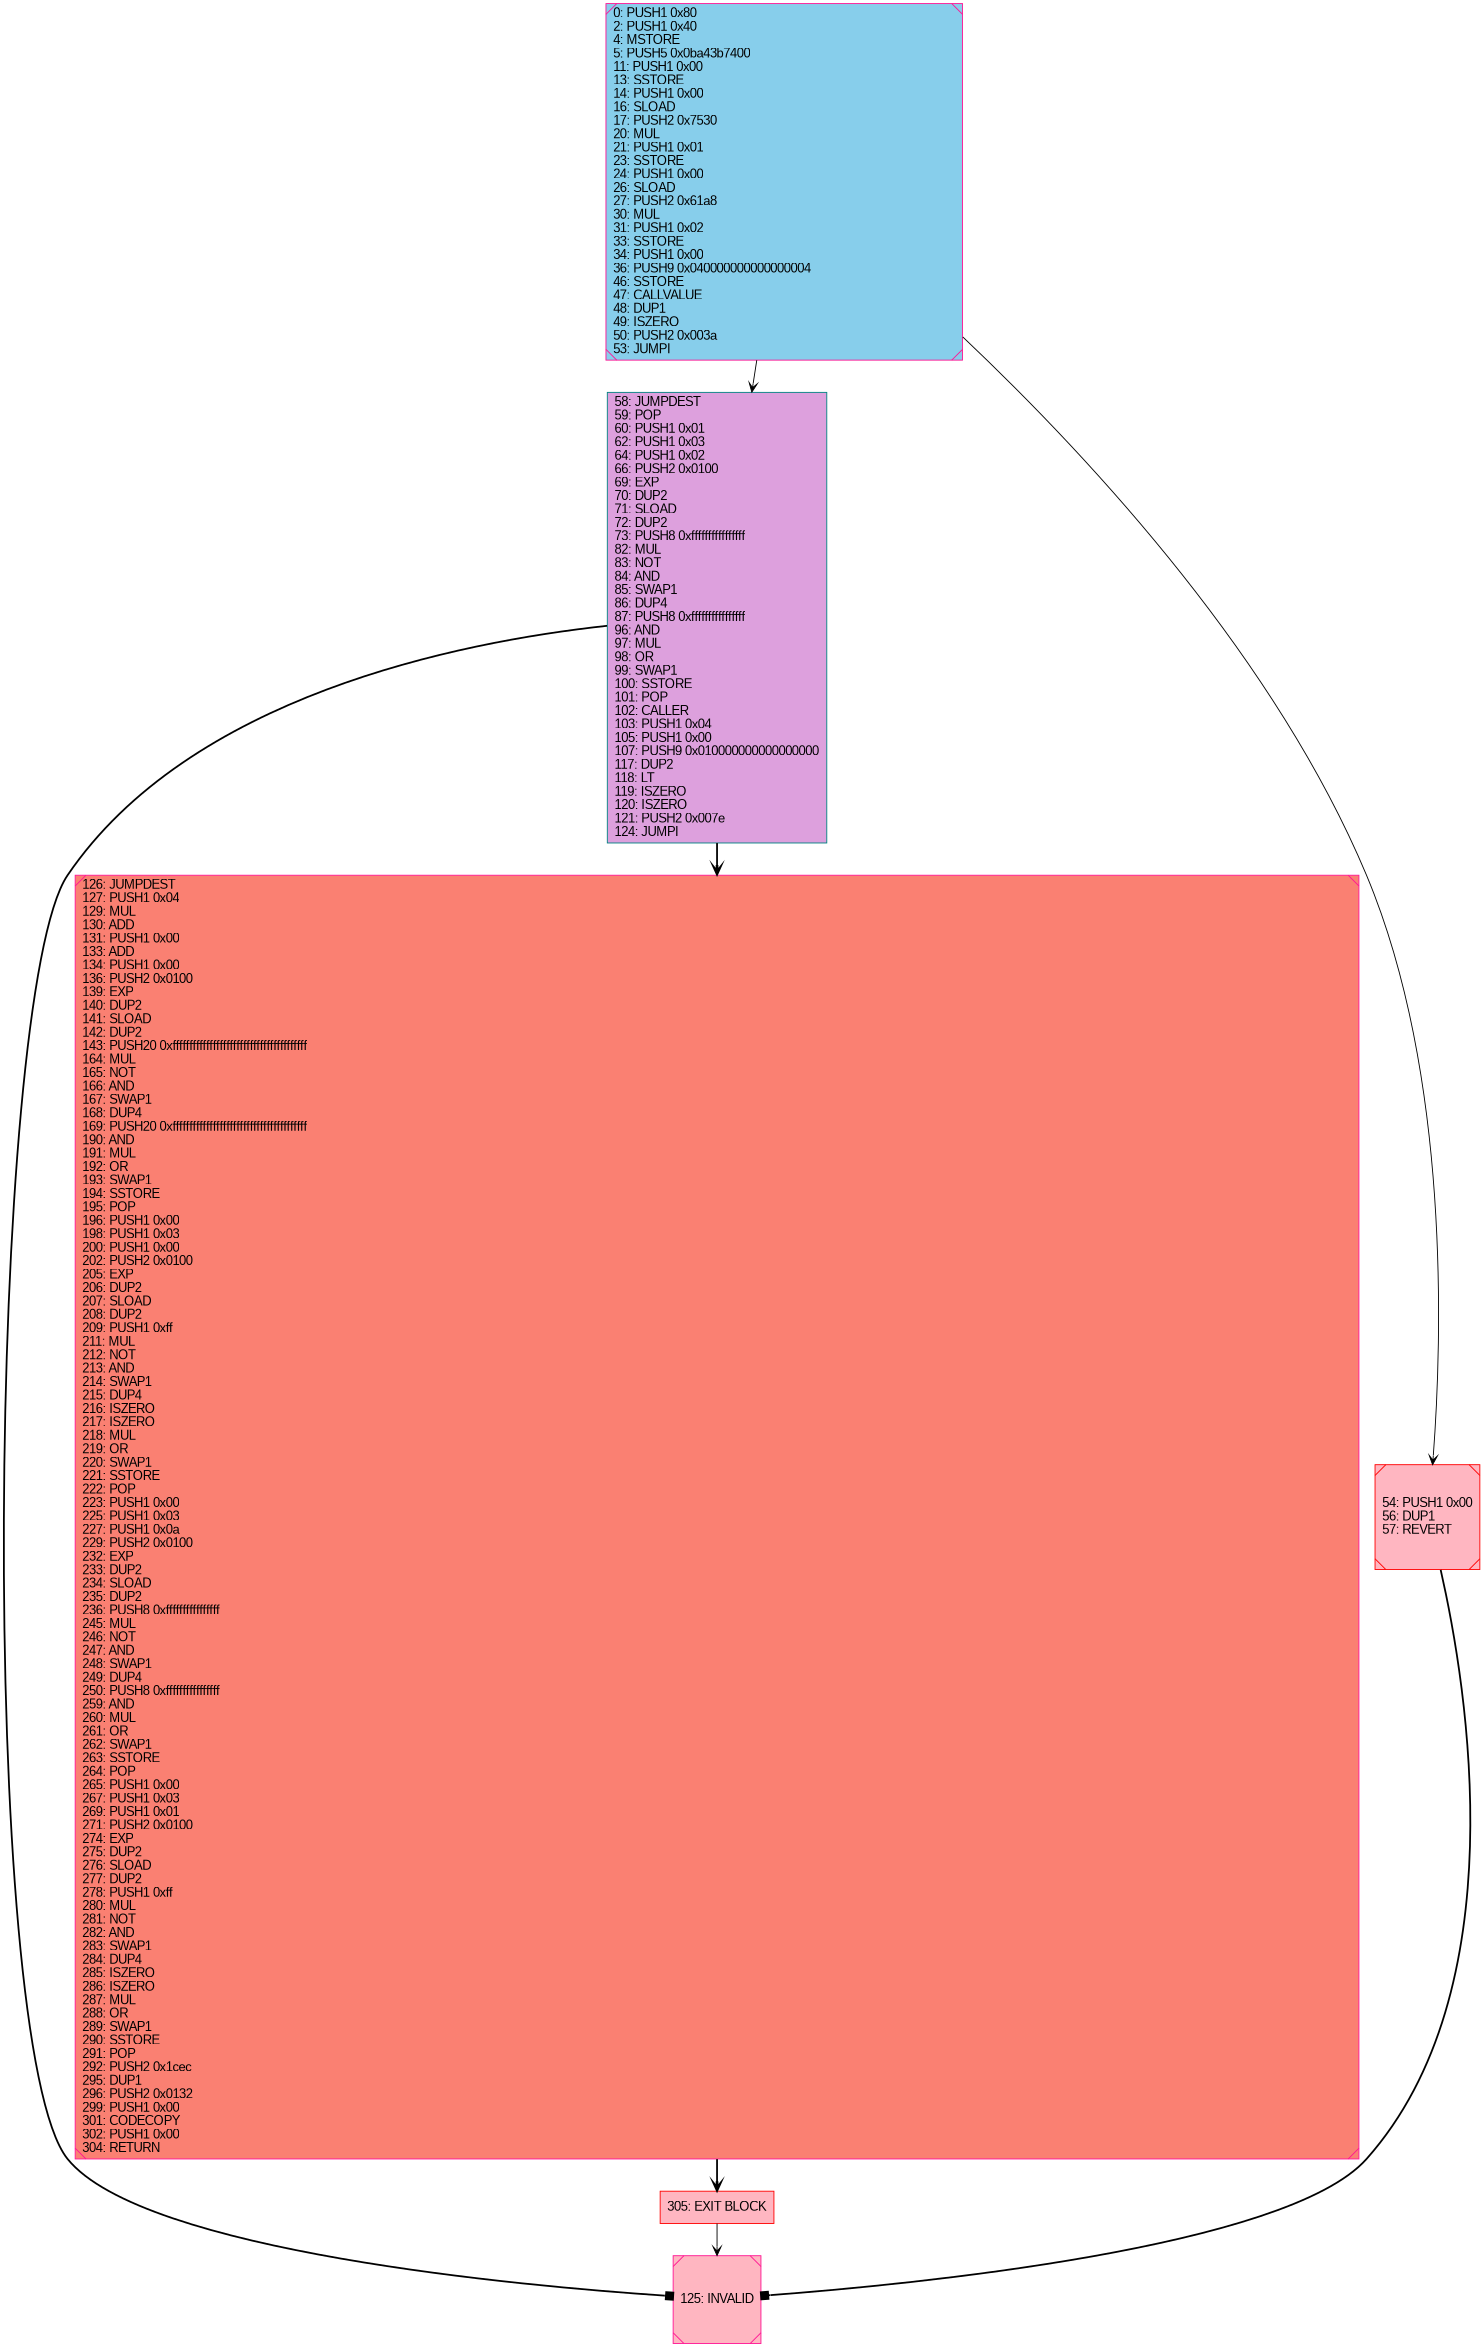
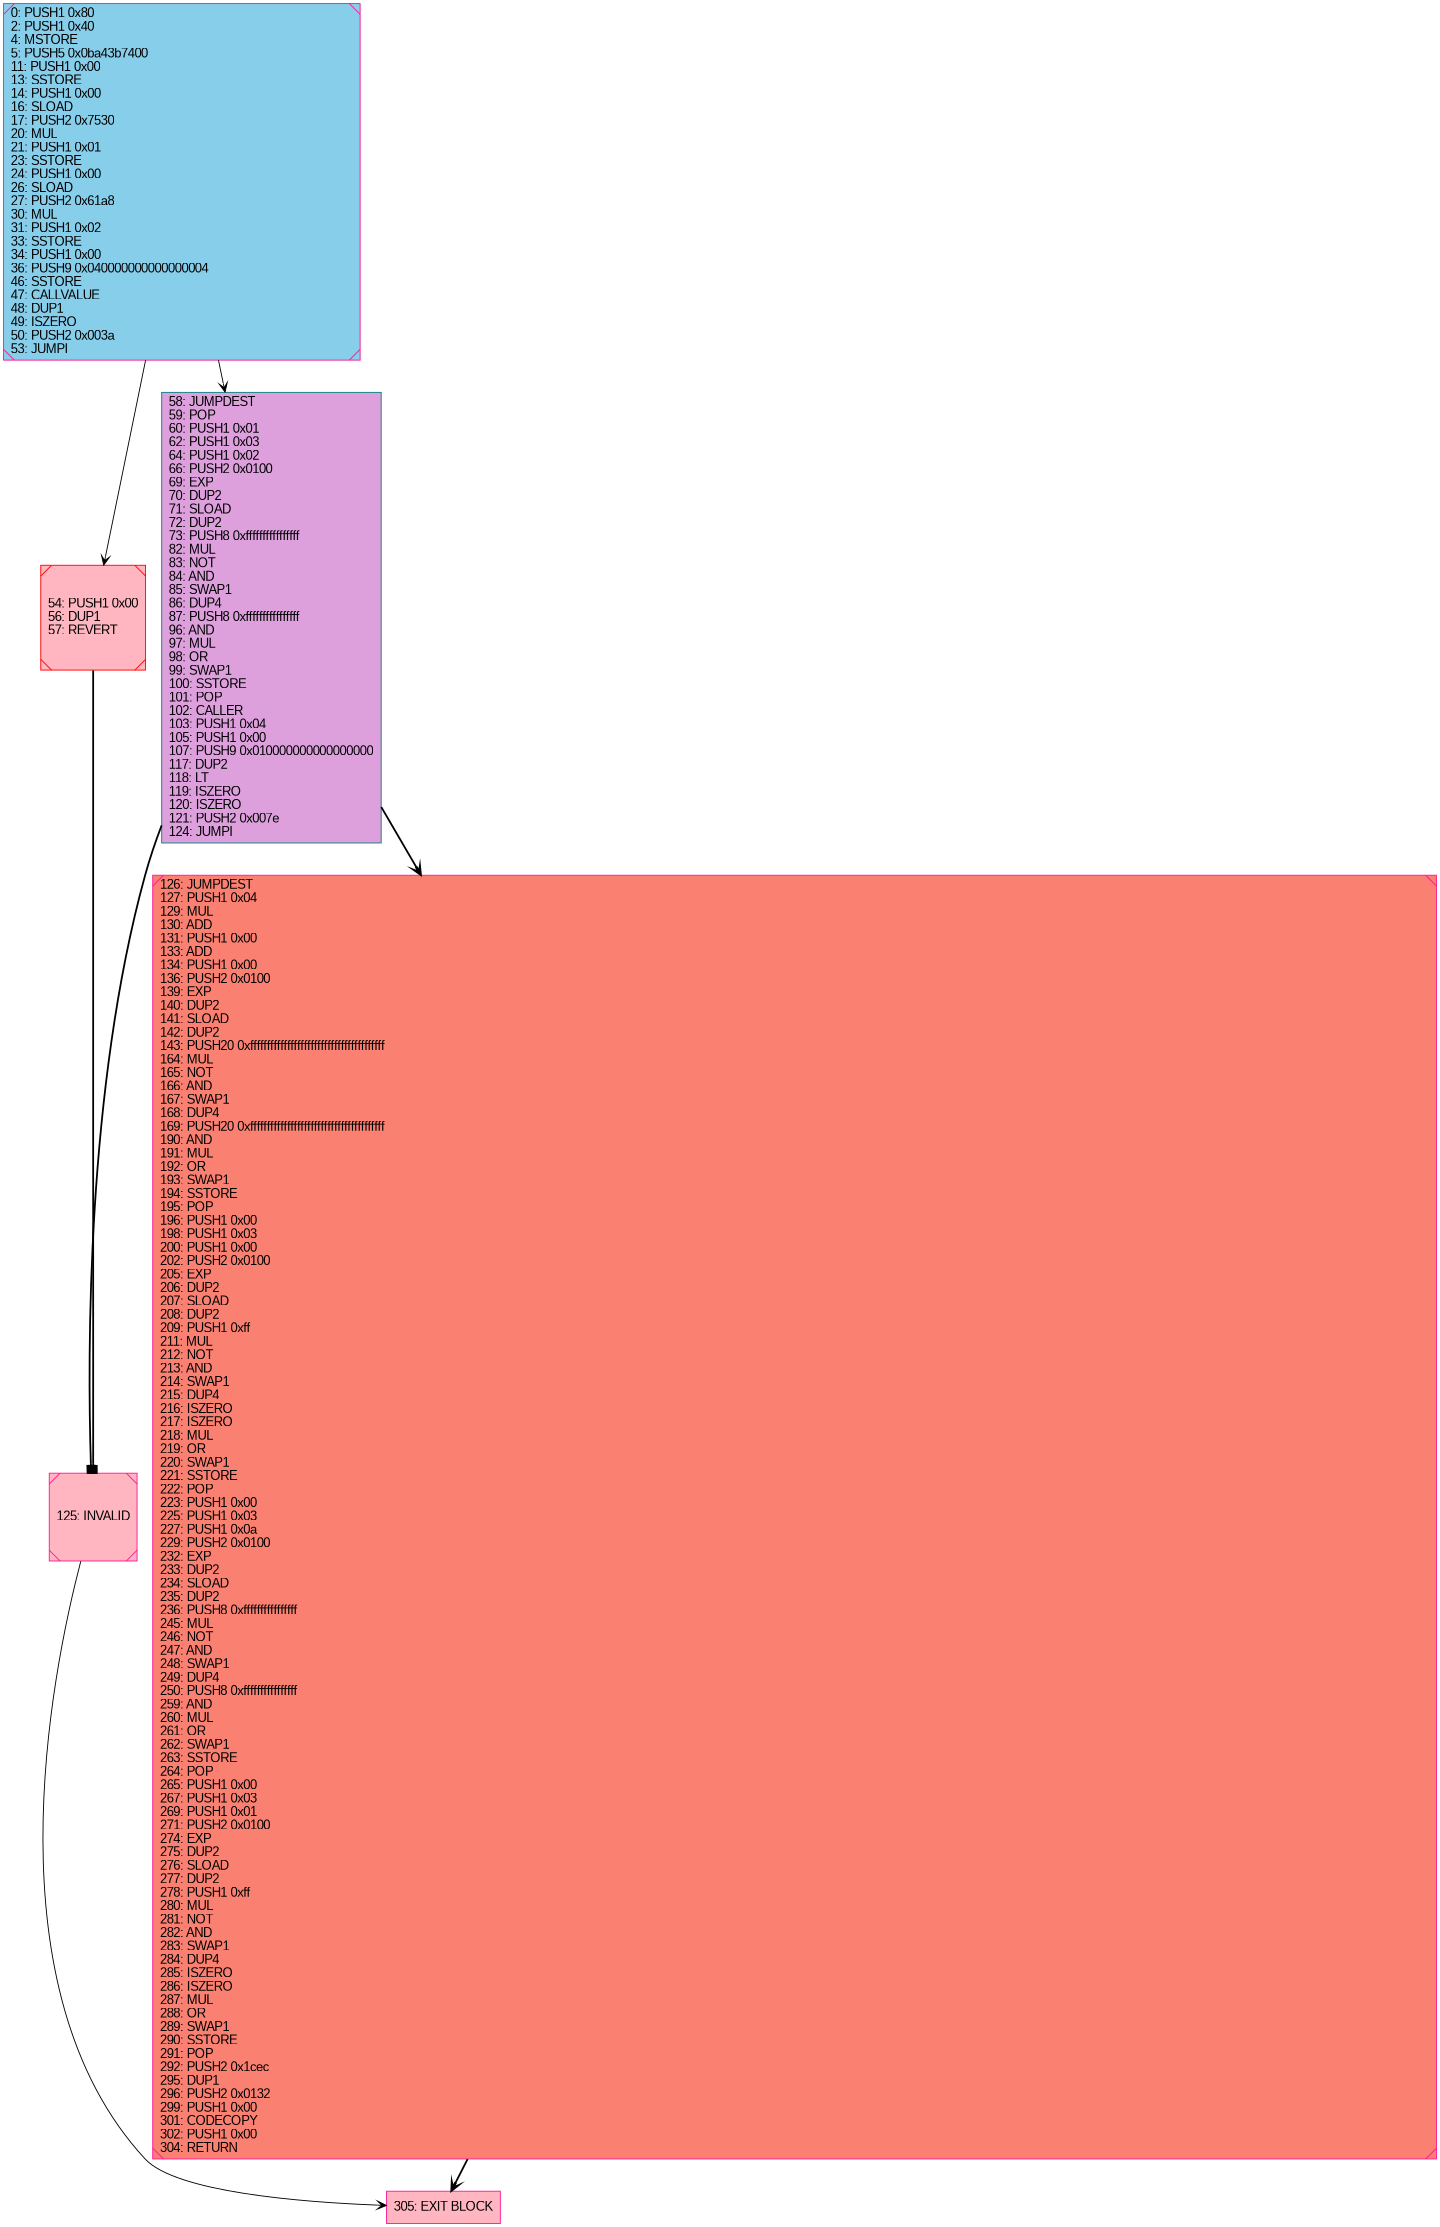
node "305: EXIT BLOCK": color red -> deeppink
edge "305: EXIT BLOCK" -> "125: INVALID": reversed
